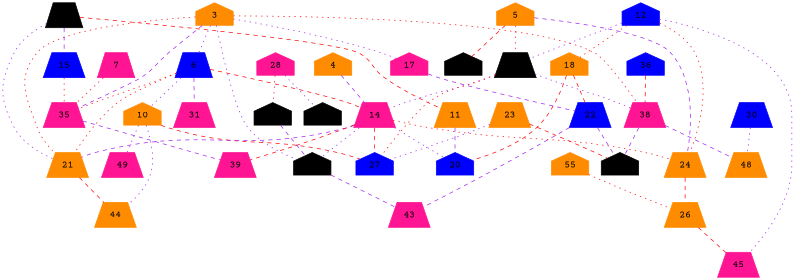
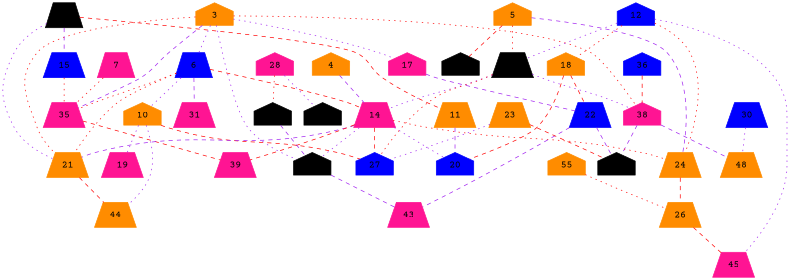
node "38": shape trapezium -> house
edge "35" -- "39": color purple -> red
node "49": label "49" -> "19"
